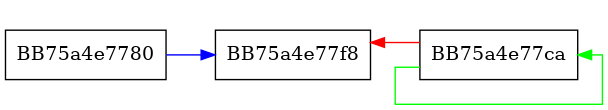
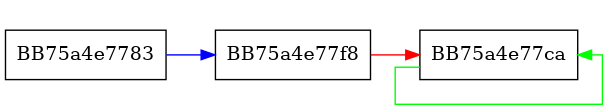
edge "BB75a4e77ca" -> "BB75a4e77f8": reversed
node "BB75a4e7780": label "BB75a4e7780" -> "BB75a4e7783"
